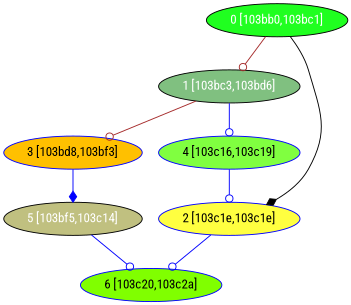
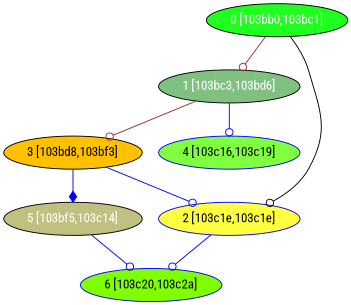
edge "0 [103bb0,103bc1]" -> "2 [103c1e,103c1e]": arrowhead diamond -> odot
node "3 [103bd8,103bf3]": color blue -> black
edge "4 [103c16,103c19]" -> "2 [103c1e,103c1e]": now "3 [103bd8,103bf3]" -> "2 [103c1e,103c1e]"
